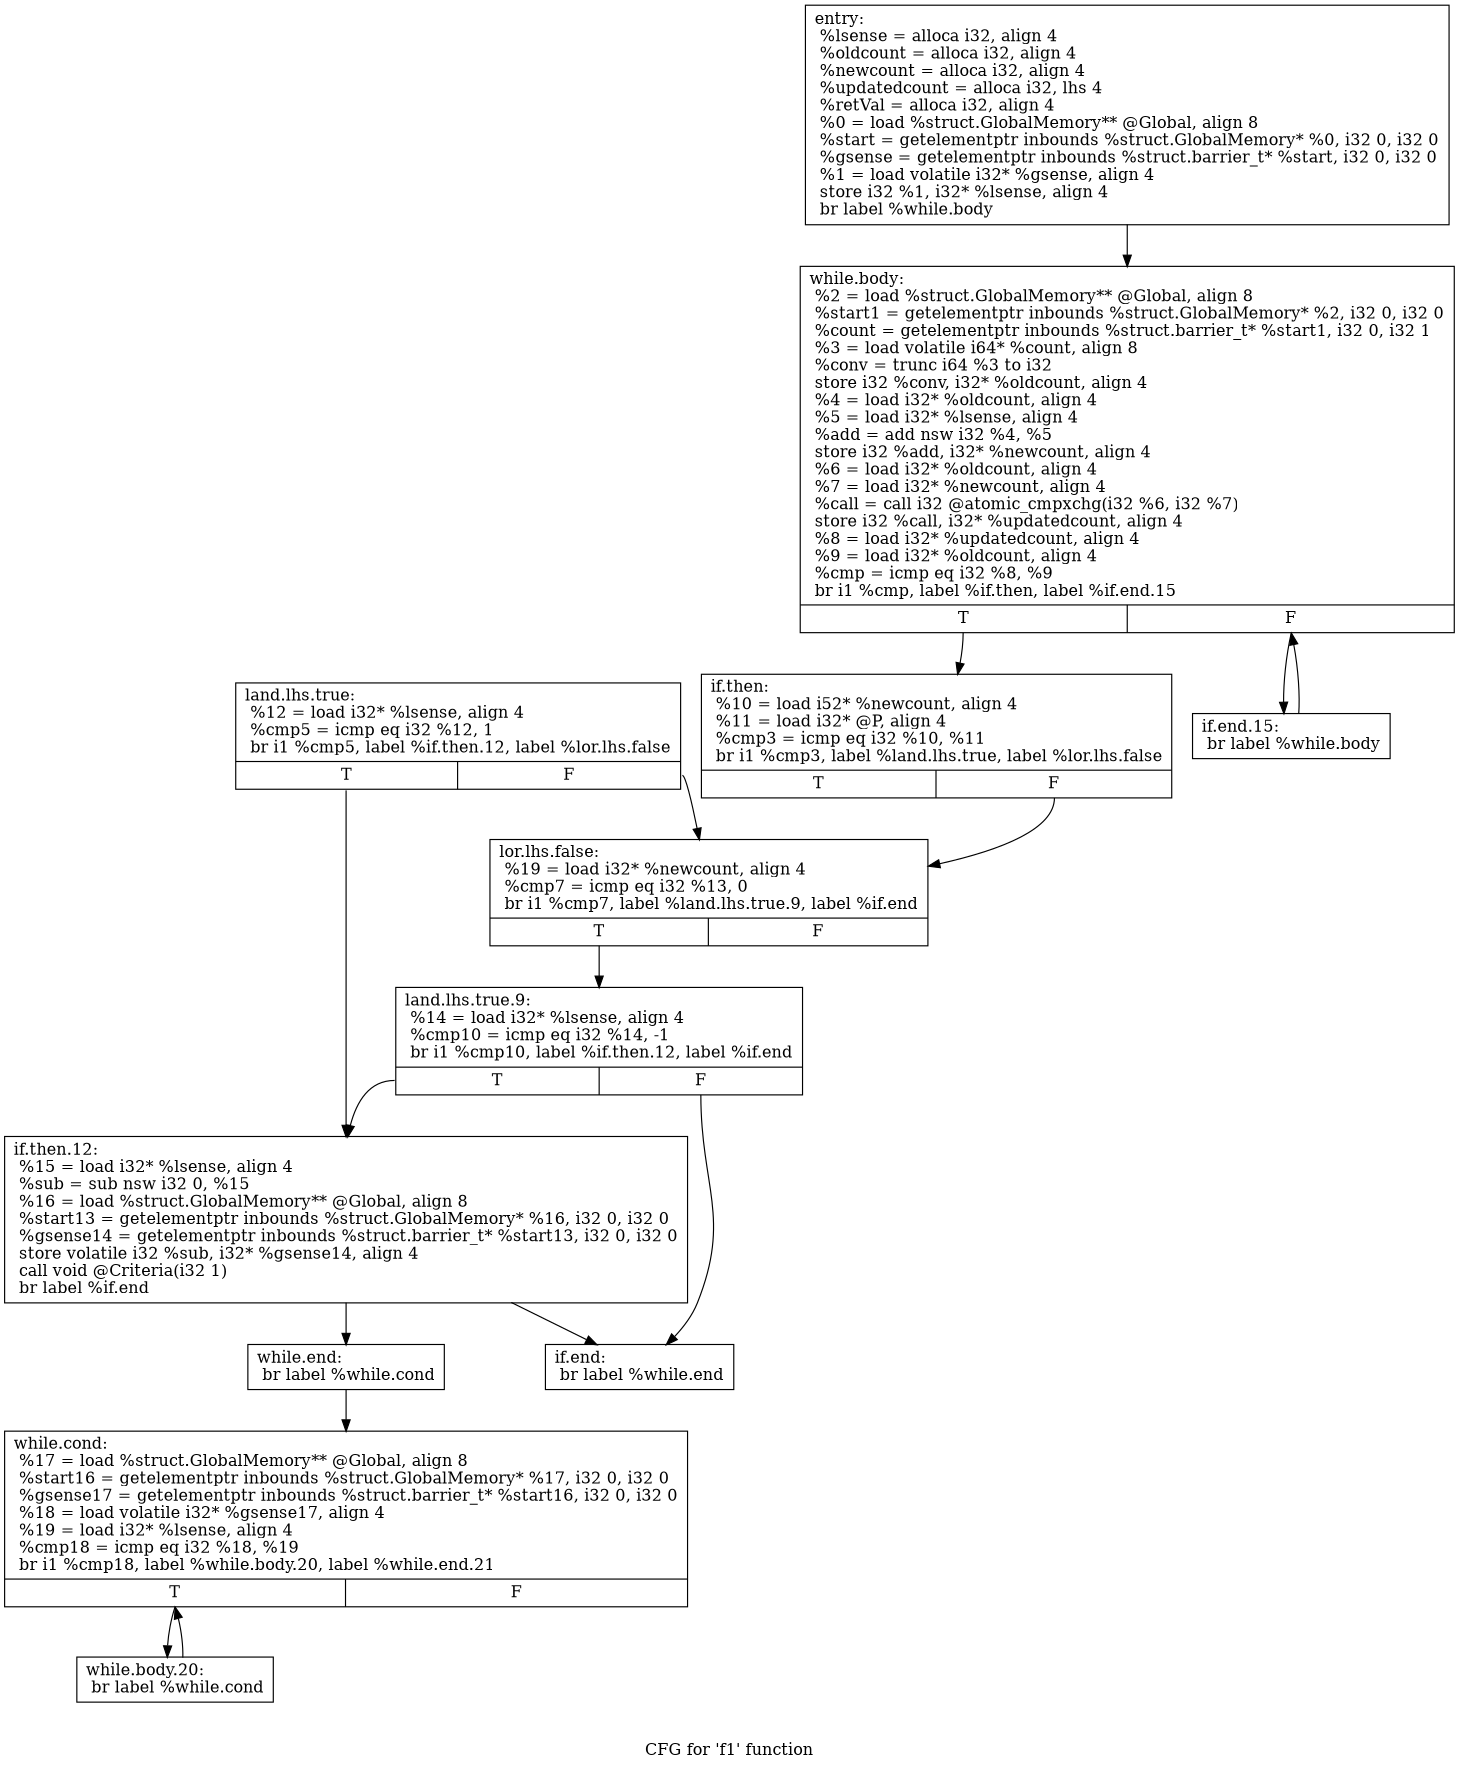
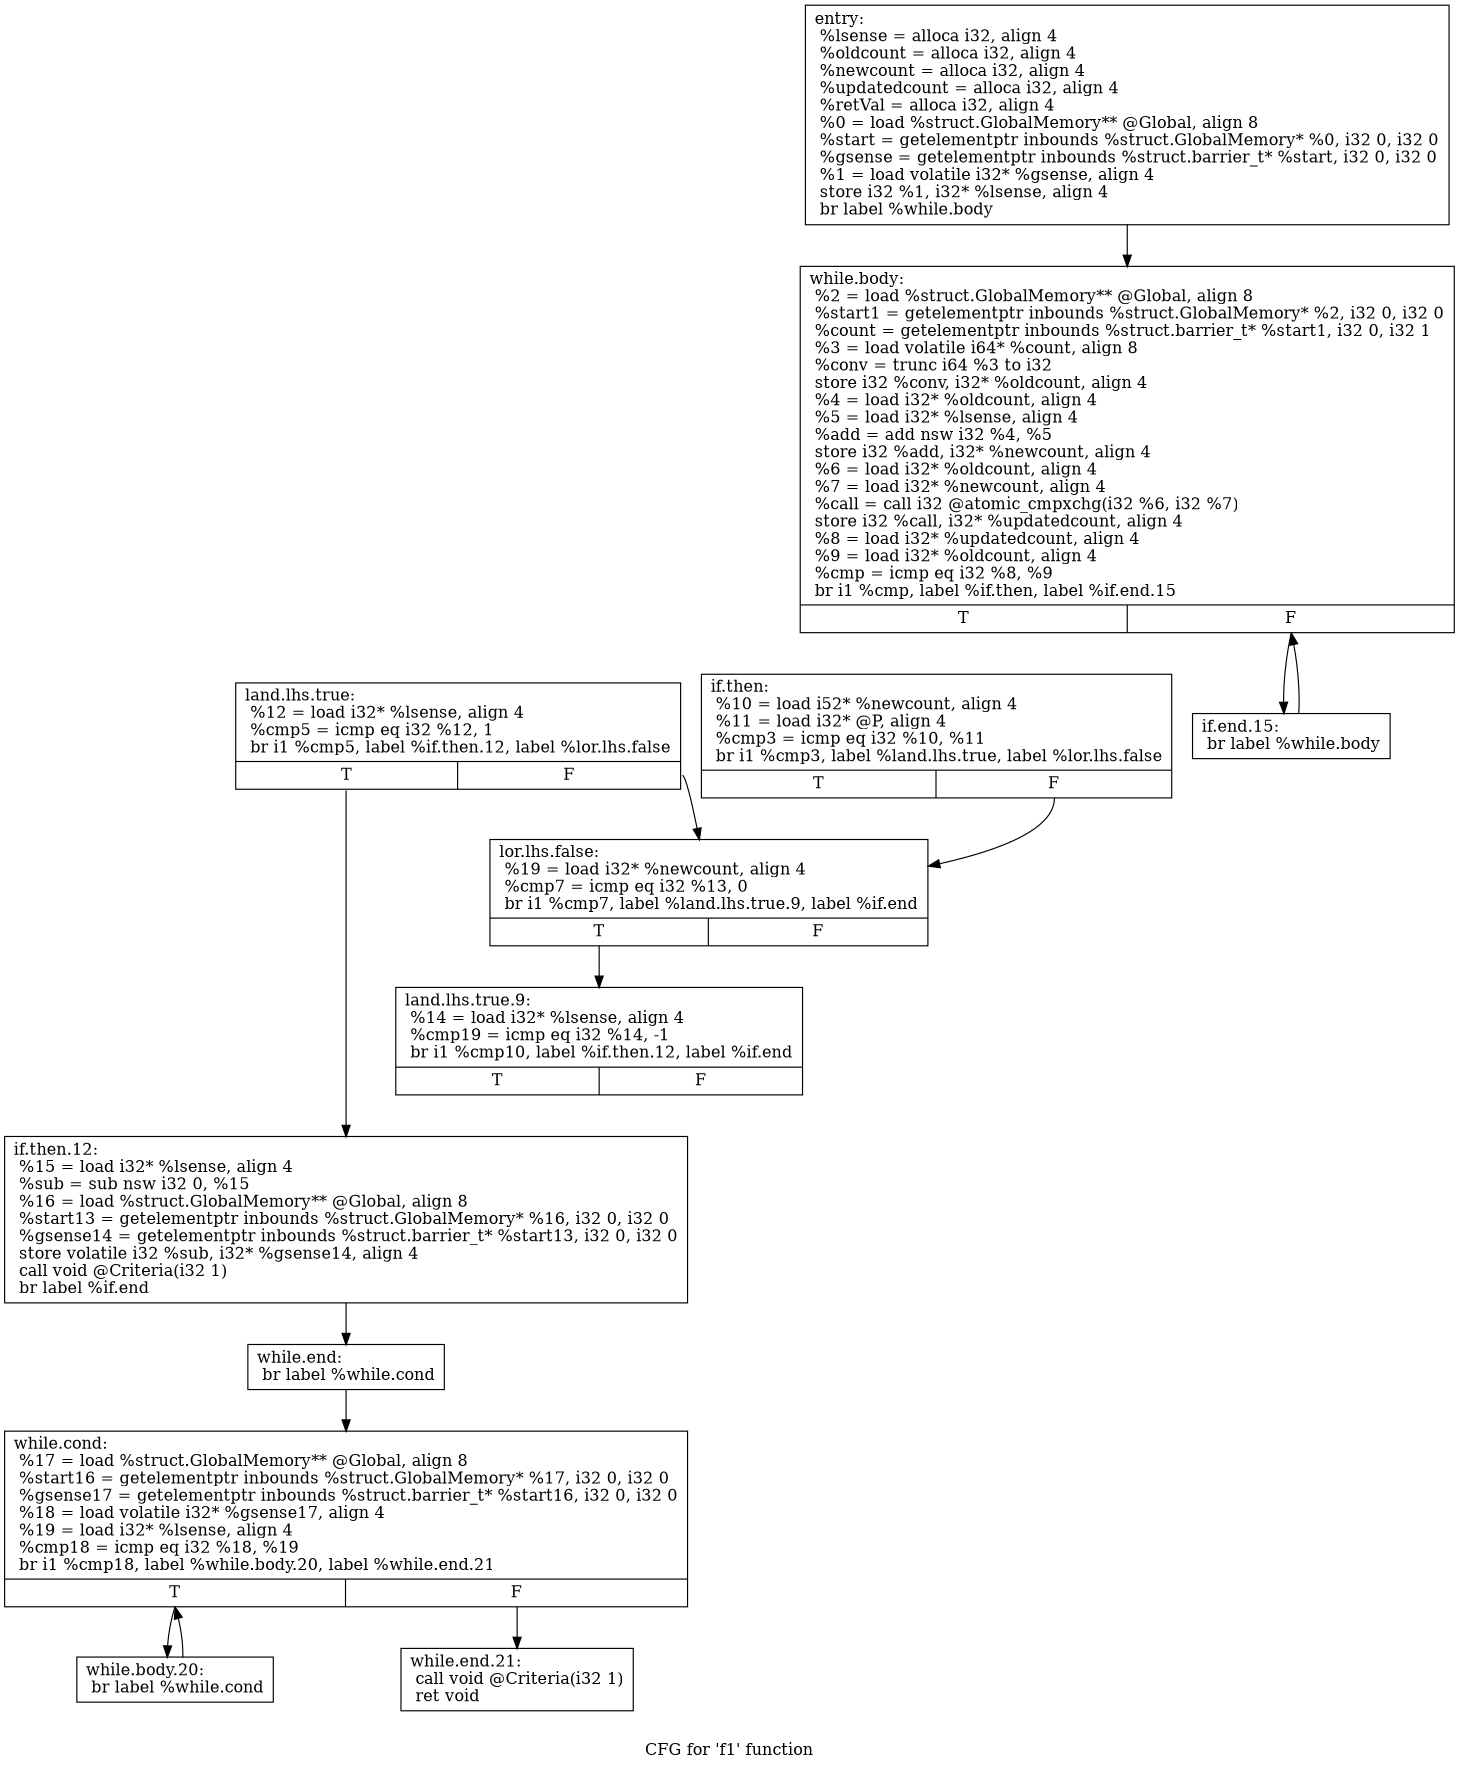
node "entry:": text "%updatedcount = alloca i32, lhs 4" -> "%updatedcount = alloca i32, align 4"
edge "while.body:" -> "if.then:": removed
node "land.lhs.true.9:": text "%cmp10 = icmp eq i32 %14, -1" -> "%cmp19 = icmp eq i32 %14, -1"
edge "land.lhs.true.9:" -> "if.then.12:": removed
node "if.end:": removed
node "while.end.21:": added
